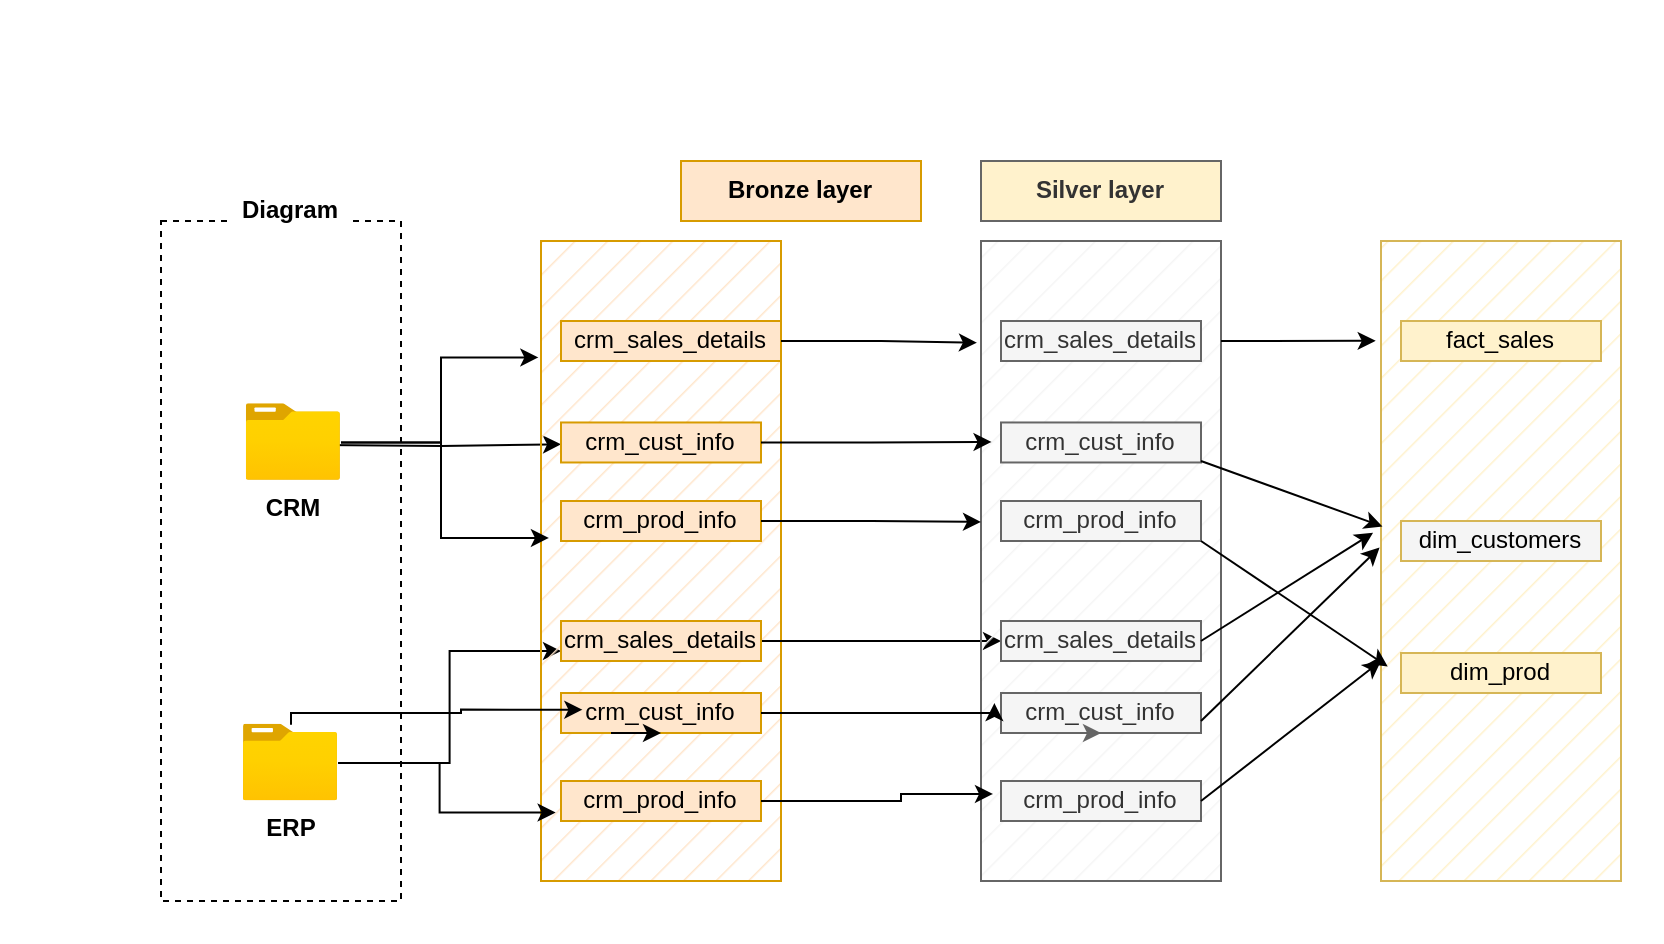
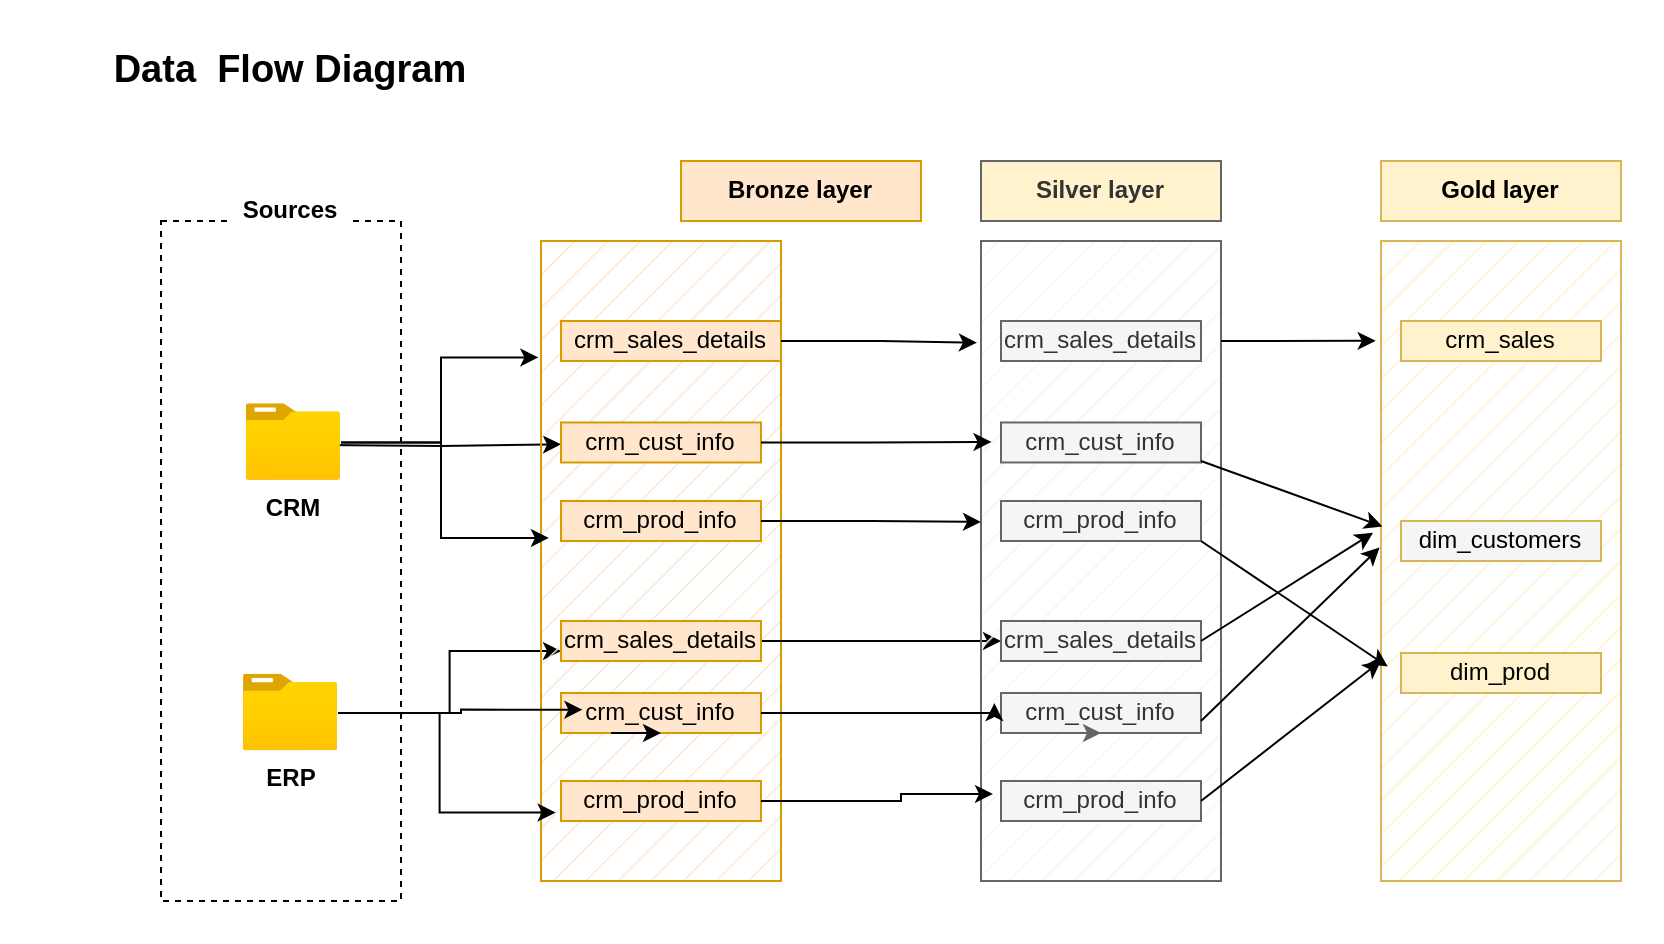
node "Data Flow Diagram": added
node "Gold layer": added
node "Diagram": label "Diagram" -> "Sources"
node "fact_sales": label "fact_sales" -> "crm_sales"
node "ERP": moved (291, 763) -> (291, 713)
